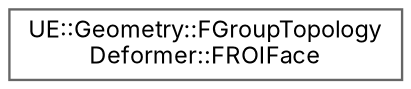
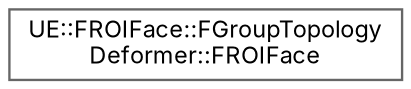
node "UE::Geometry::FGroupTopology Deformer::FROIFace": label "UE::Geometry::FGroupTopology Deformer::FROIFace" -> "UE::FROIFace::FGroupTopology Deformer::FROIFace"
